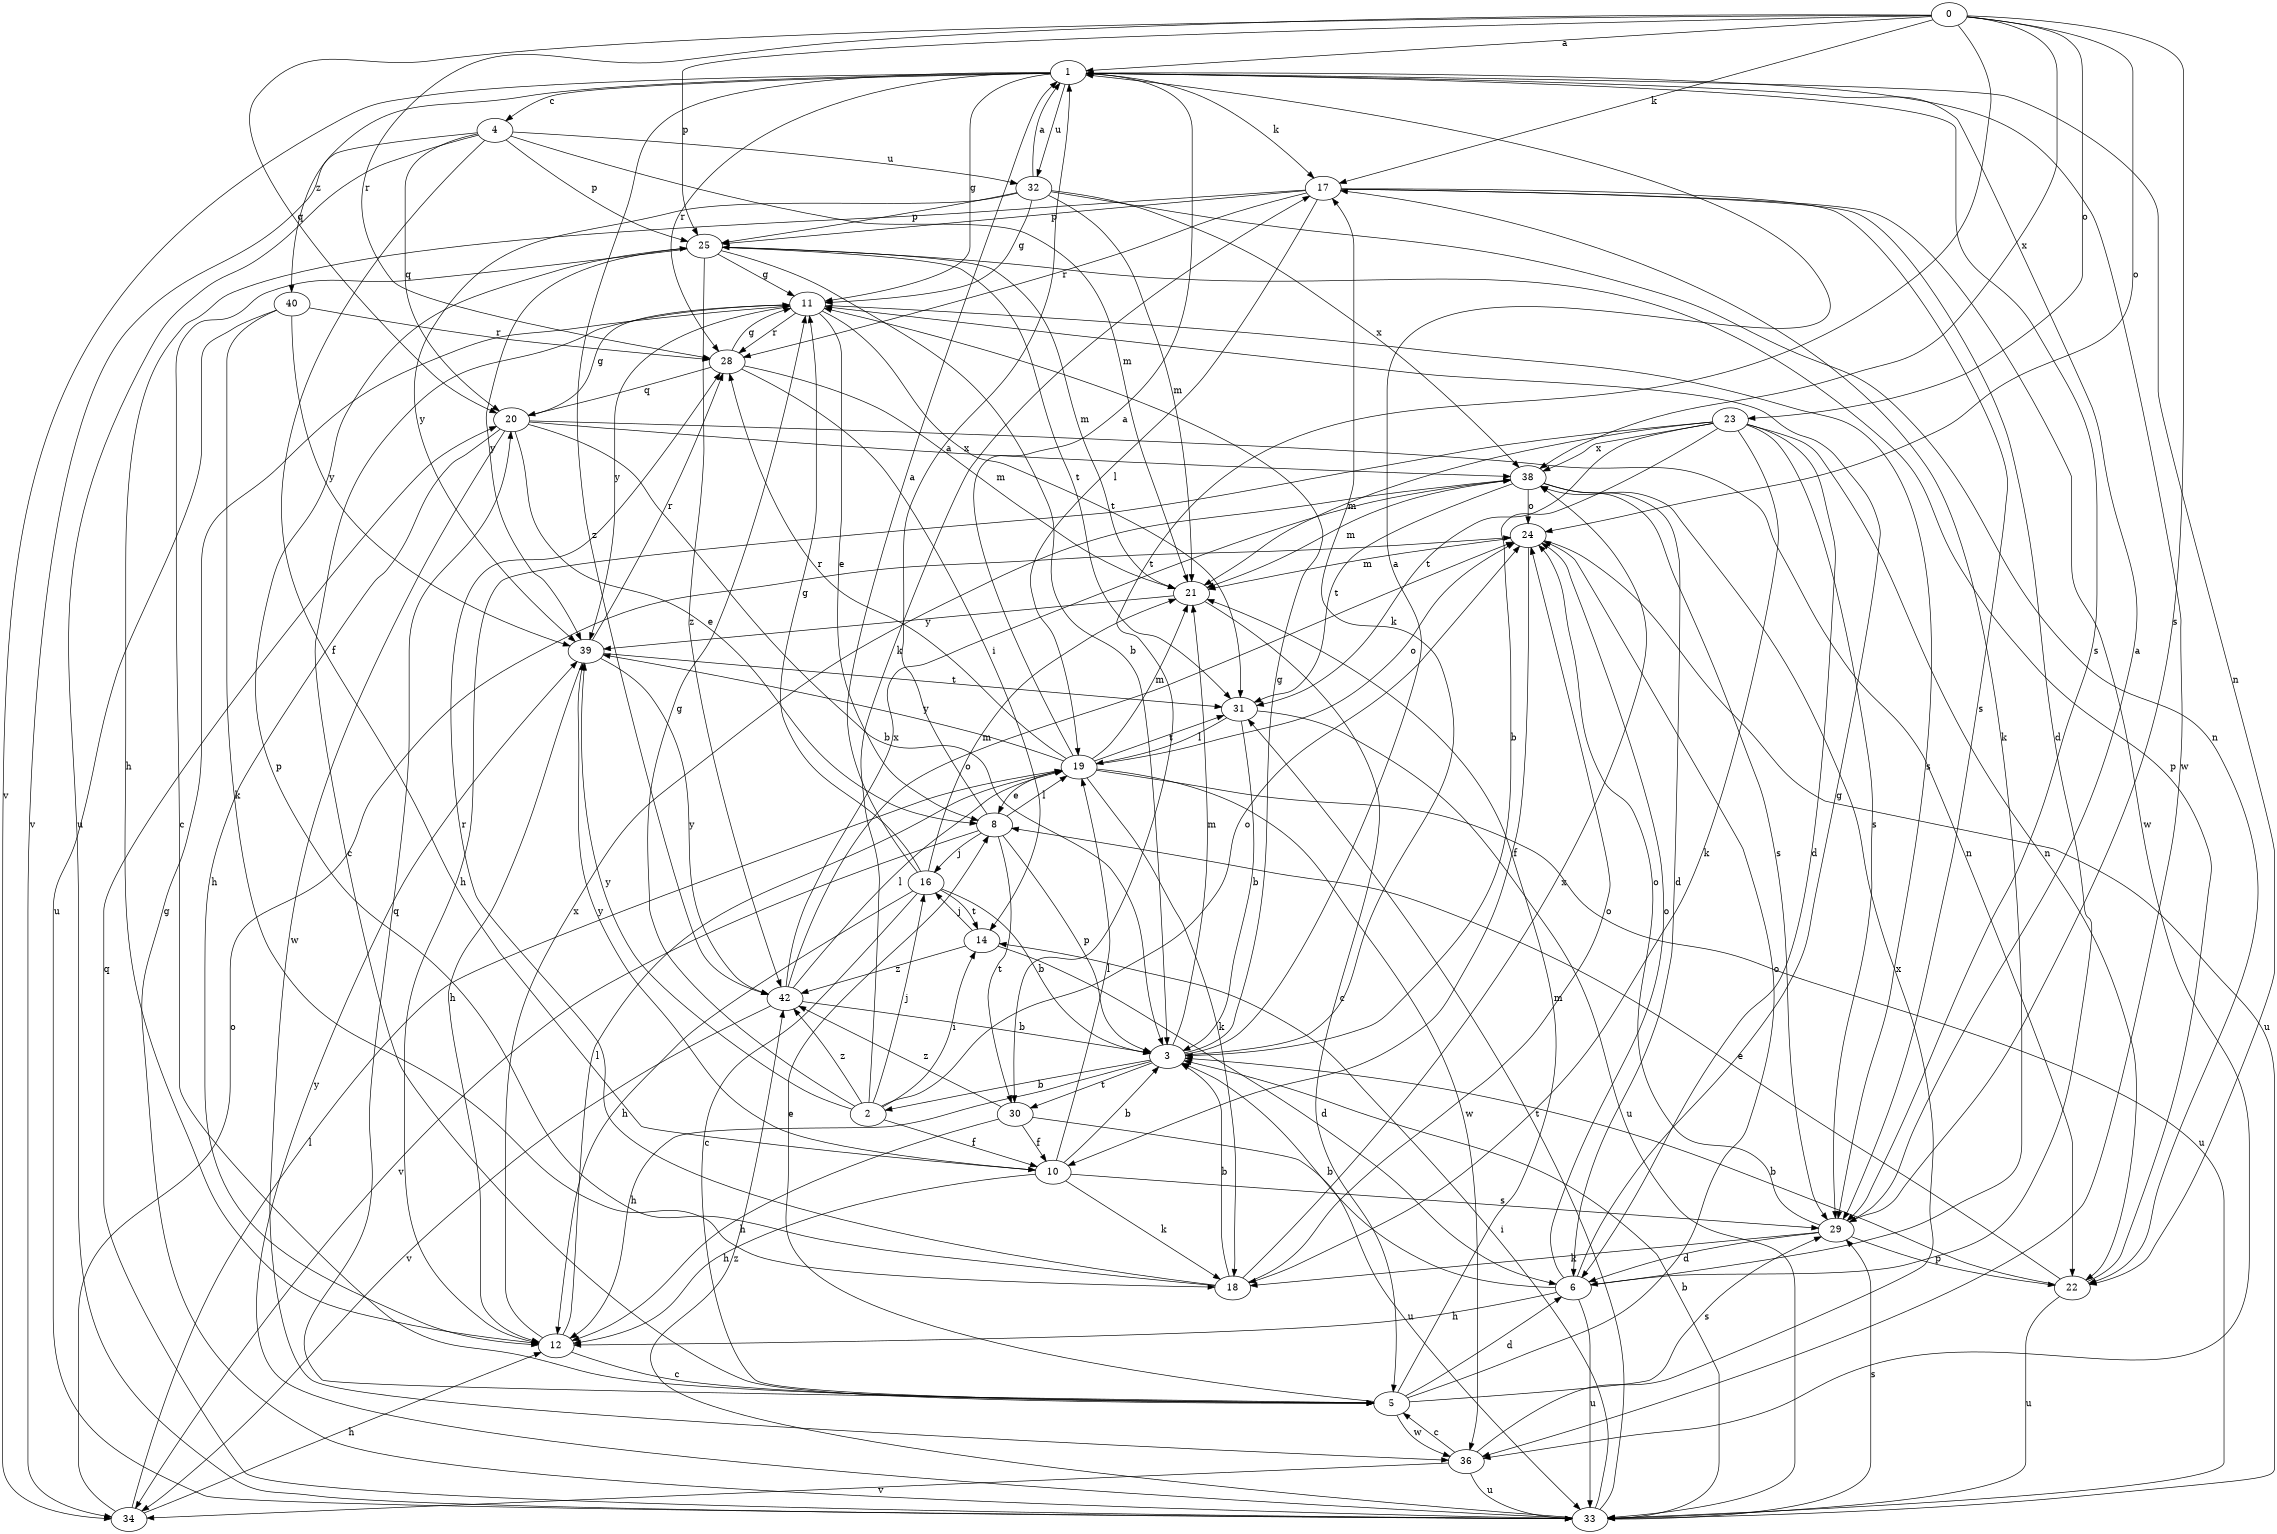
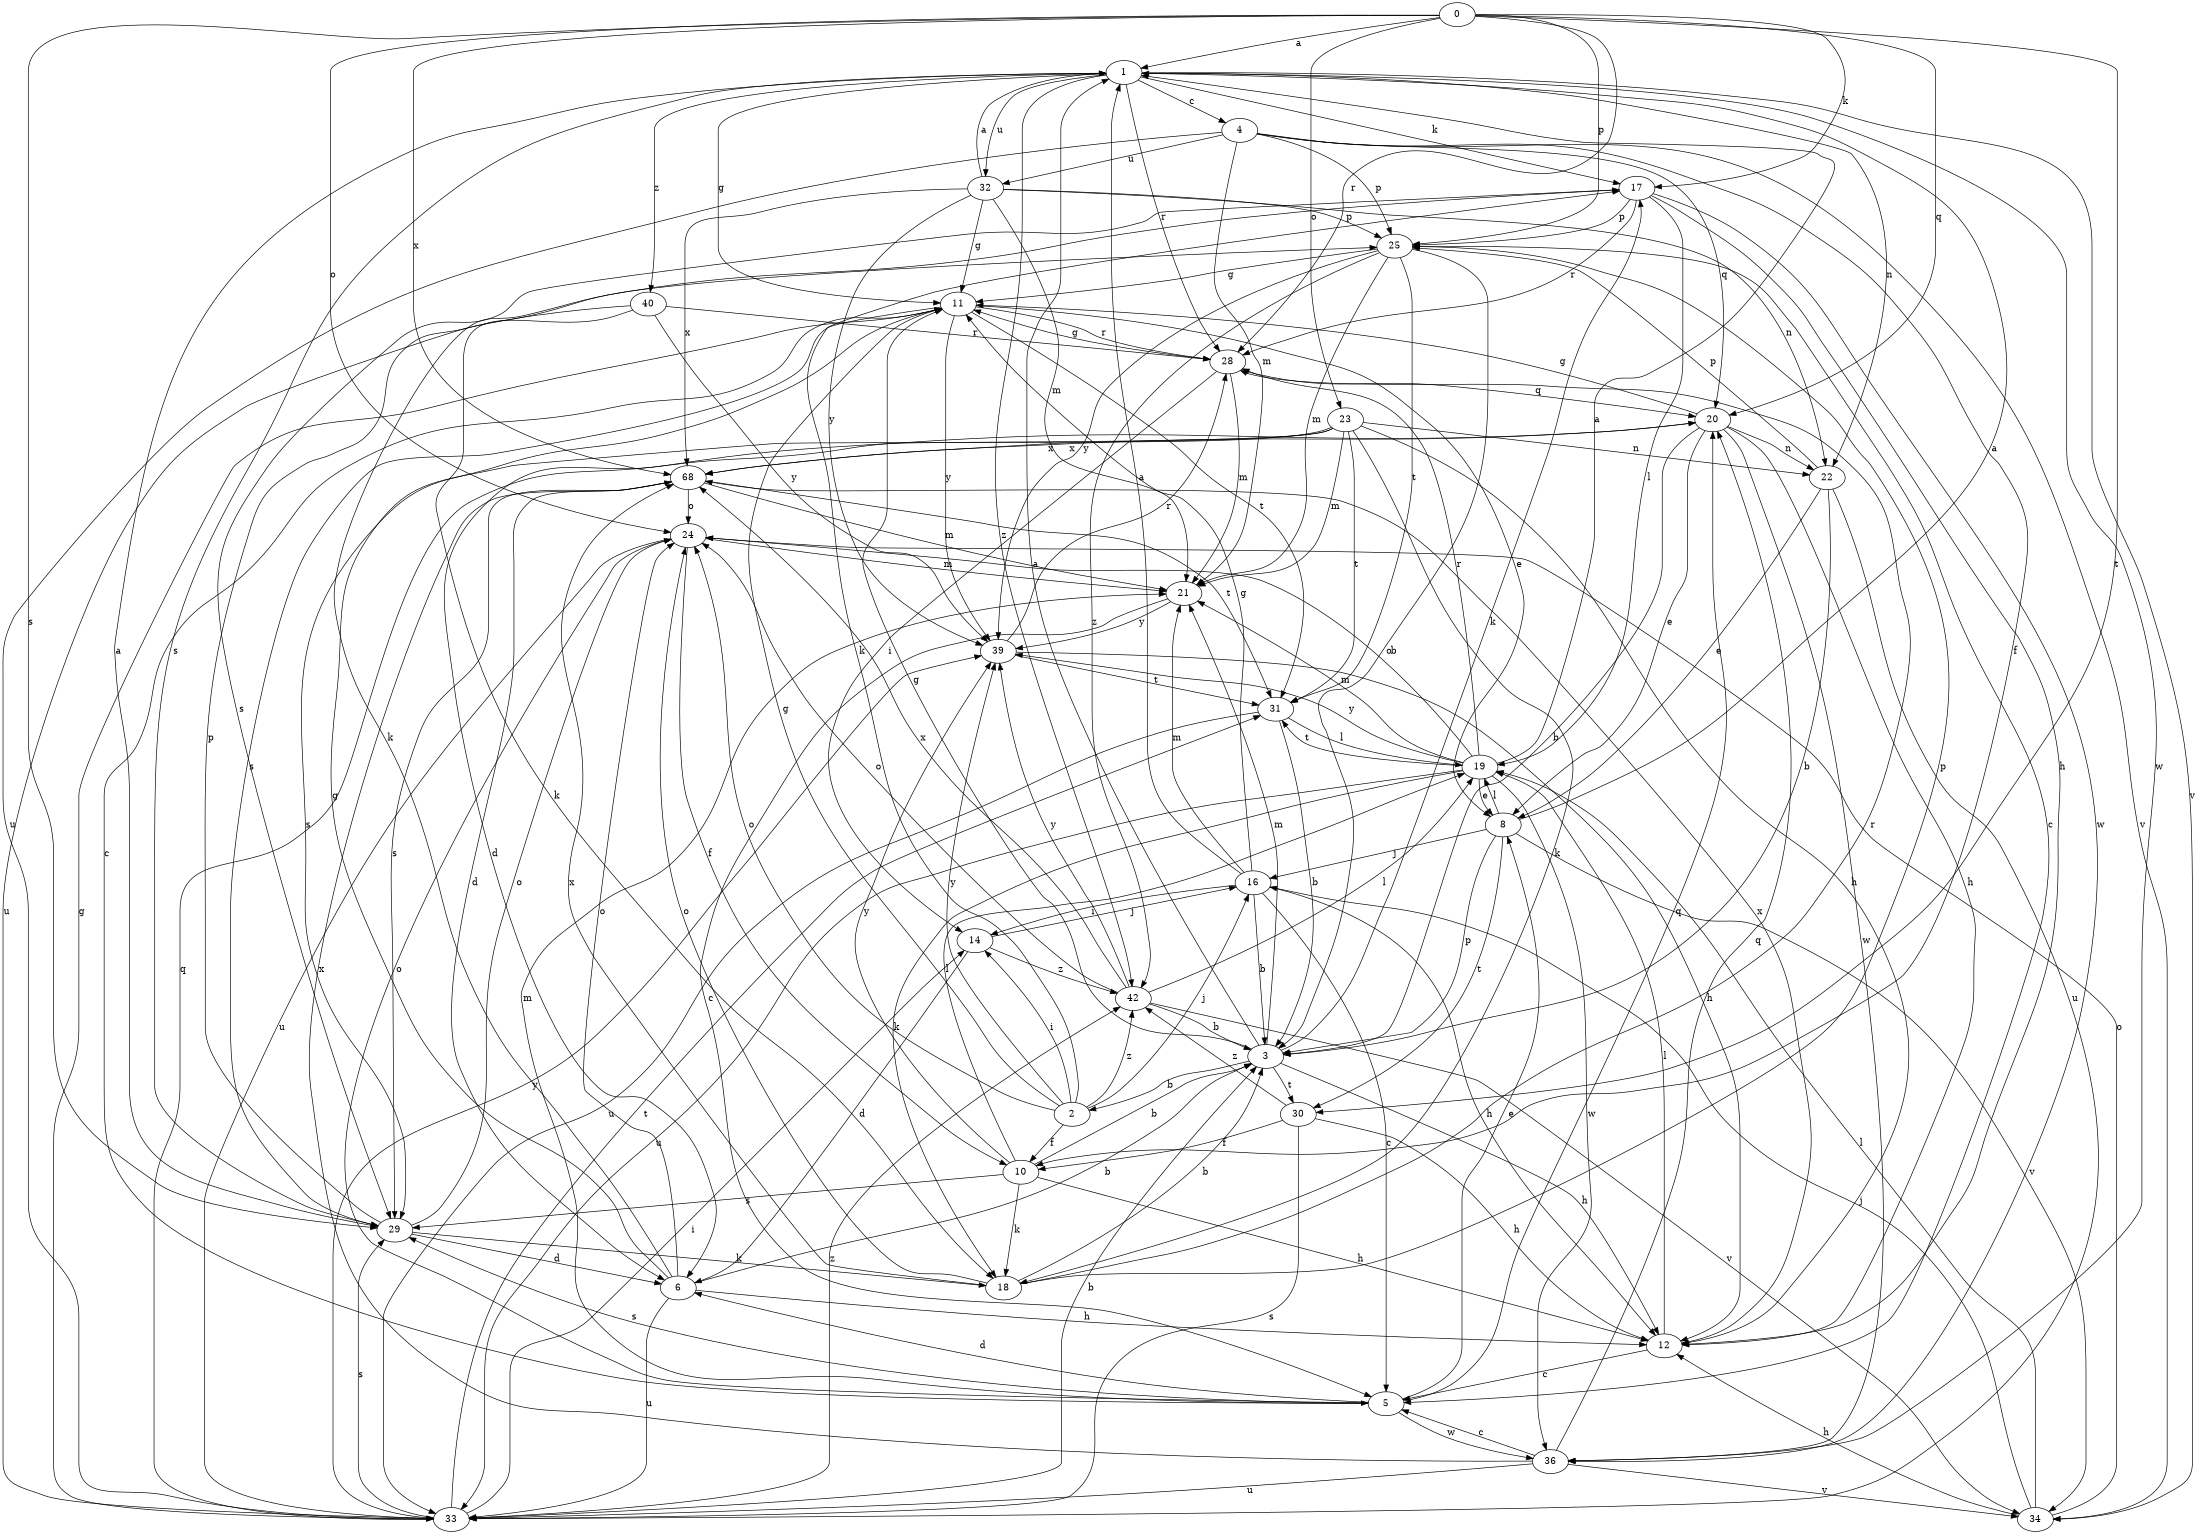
node "38": label "38" -> "68"
edge "17" -> "6": removed, label "d"
edge "23" -> "3": removed, label "b"
edge "39" -> "42": reversed
edge "16" -> "14": label "t" -> "i"
edge "36" -> "20": added, label "q"
edge "34" -> "16": added, label "j"
edge "29" -> "22": now "29" -> "25"
edge "30" -> "33": label "u" -> "s"
